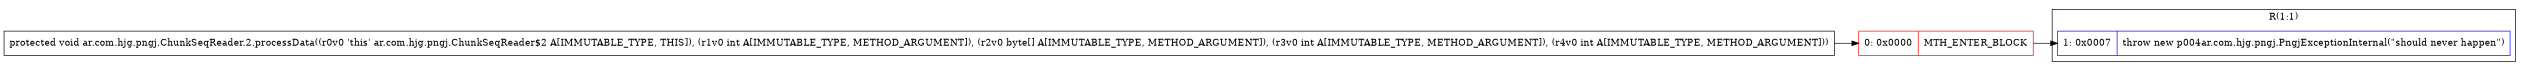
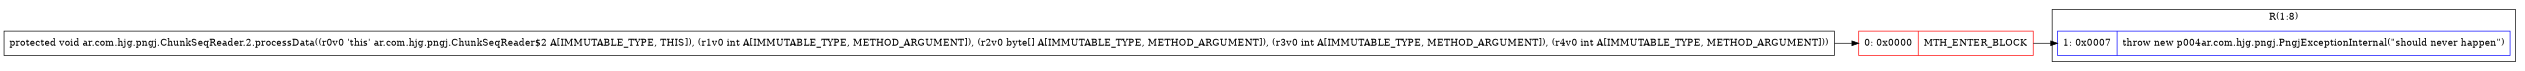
cluster "R(1:1)": label "R(1:1)" -> "R(1:8)"
